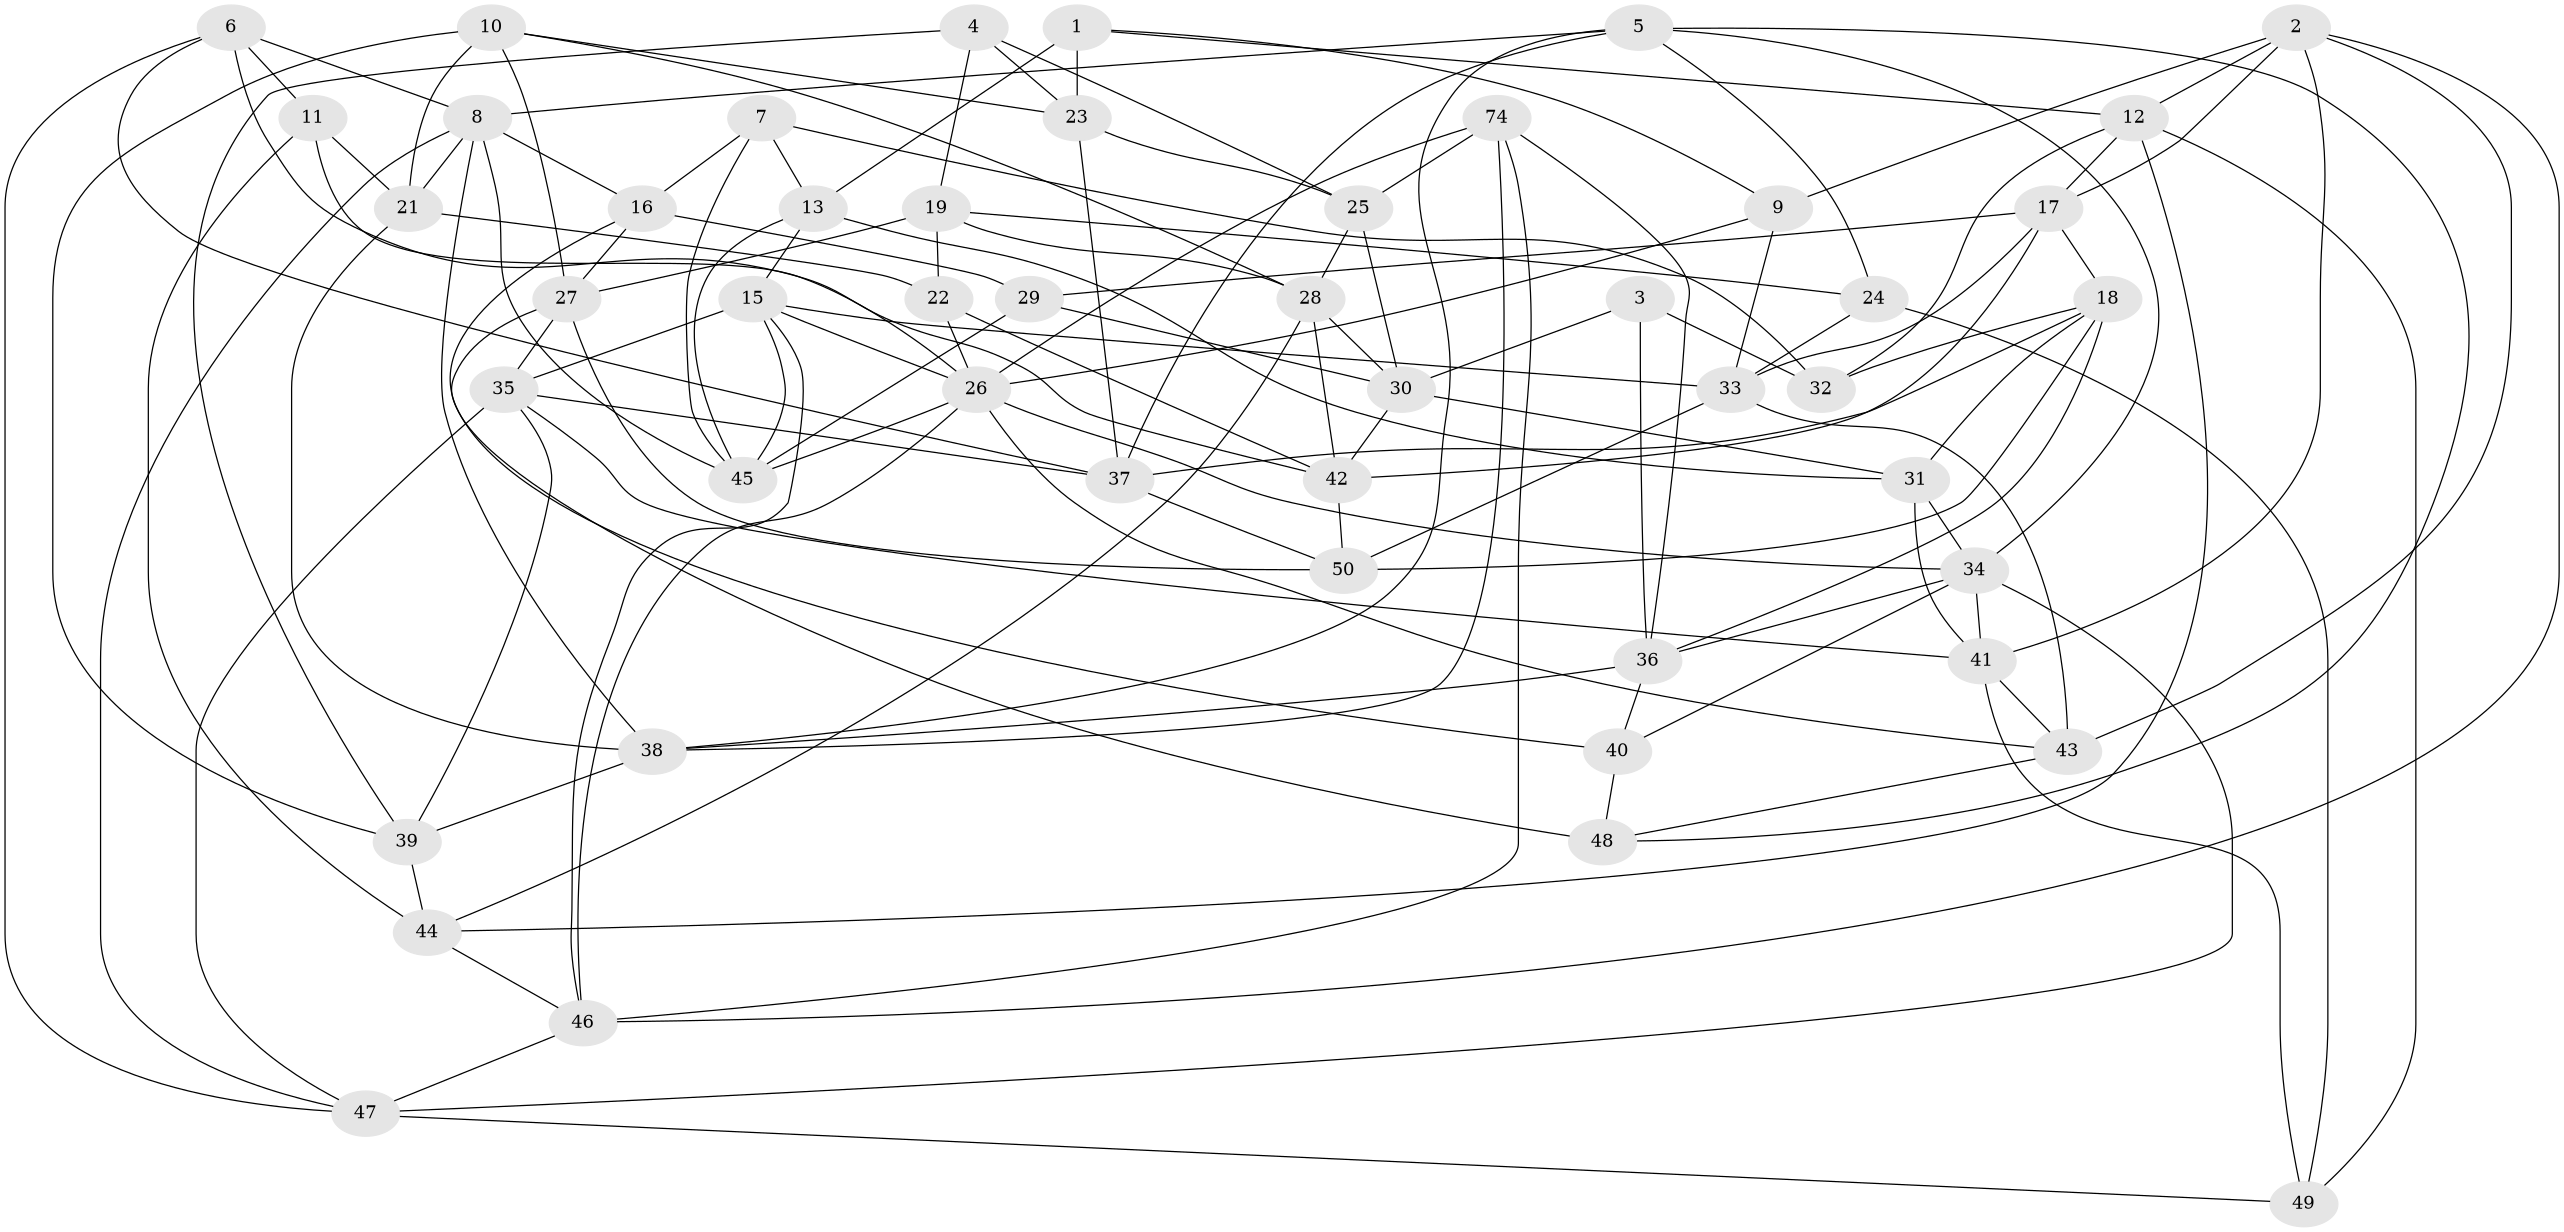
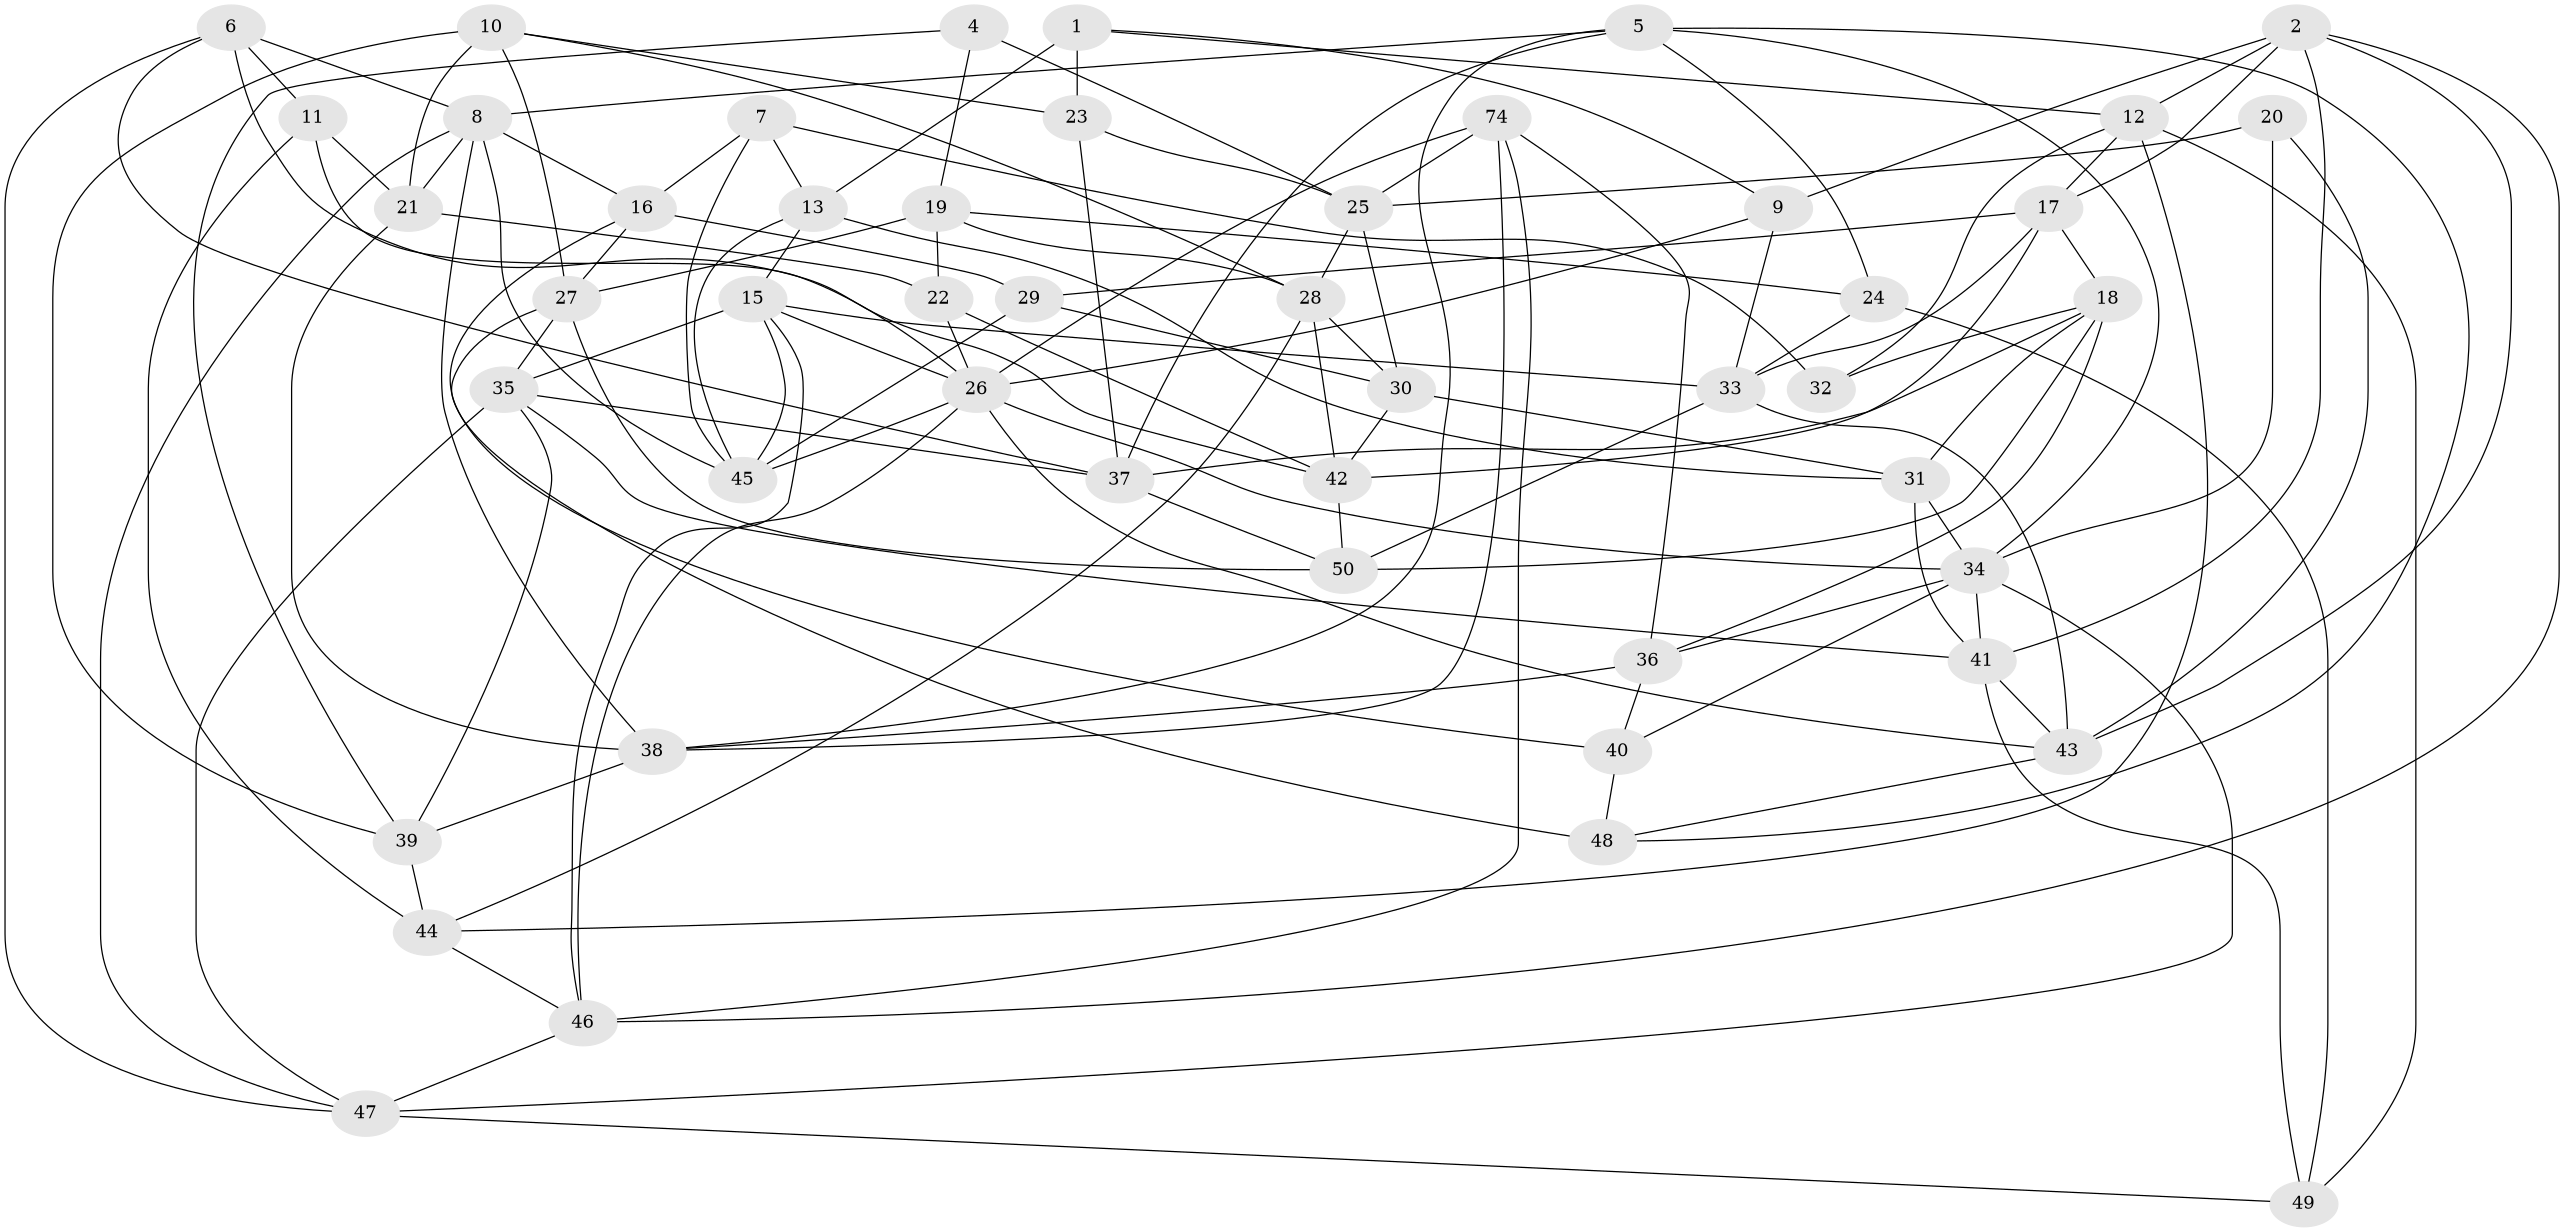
edge "4" -- "23": removed
node "20": added
node "3": removed
